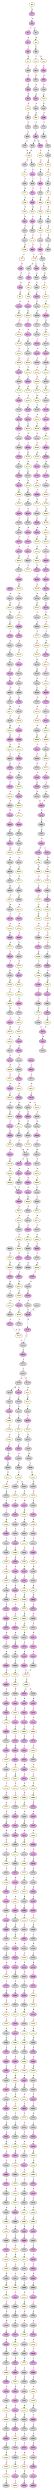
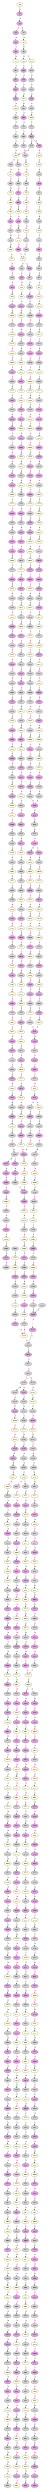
node "S219": added
edge "S413" -> "S416": added, label "A"
